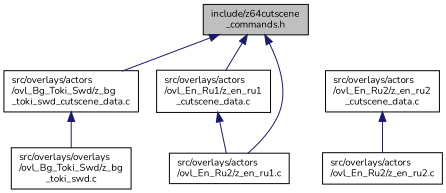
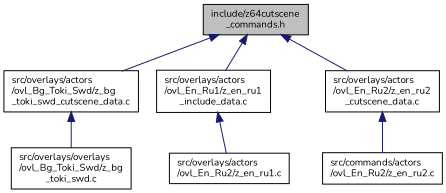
node "src/overlays/actors /ovl_En_Ru1/z_en_ru1 _cutscene_data.c": label "src/overlays/actors /ovl_En_Ru1/z_en_ru1 _cutscene_data.c" -> "src/overlays/actors /ovl_En_Ru1/z_en_ru1 _include_data.c"
edge "src/overlays/actors /ovl_En_Ru2/z_en_ru1.c" -> "include/z64cutscene _commands.h": now "src/overlays/actors /ovl_En_Ru2/z_en_ru2 _cutscene_data.c" -> "include/z64cutscene _commands.h"
node "src/overlays/actors /ovl_En_Ru2/z_en_ru2.c": label "src/overlays/actors /ovl_En_Ru2/z_en_ru2.c" -> "src/commands/actors /ovl_En_Ru2/z_en_ru2.c"
